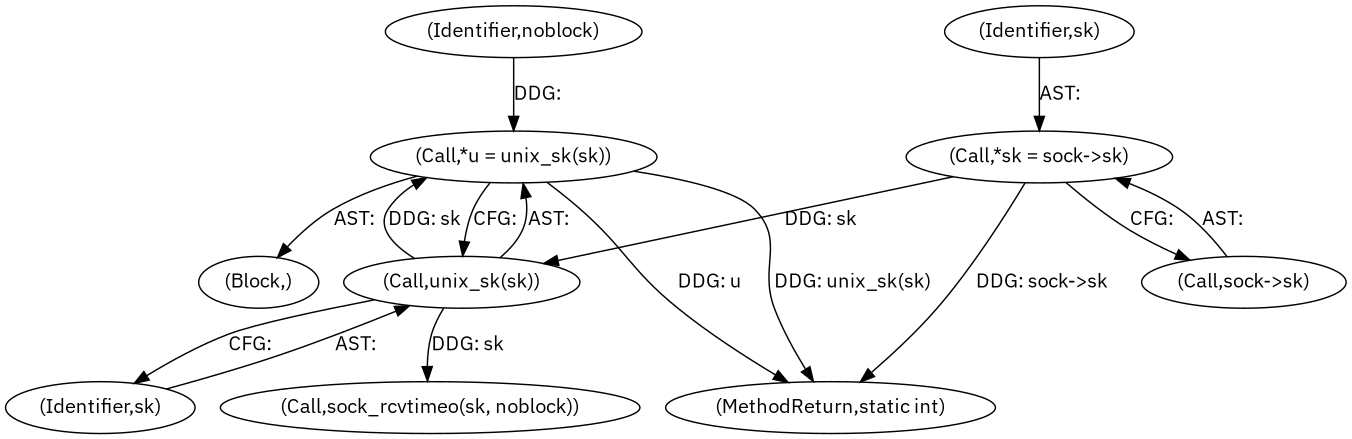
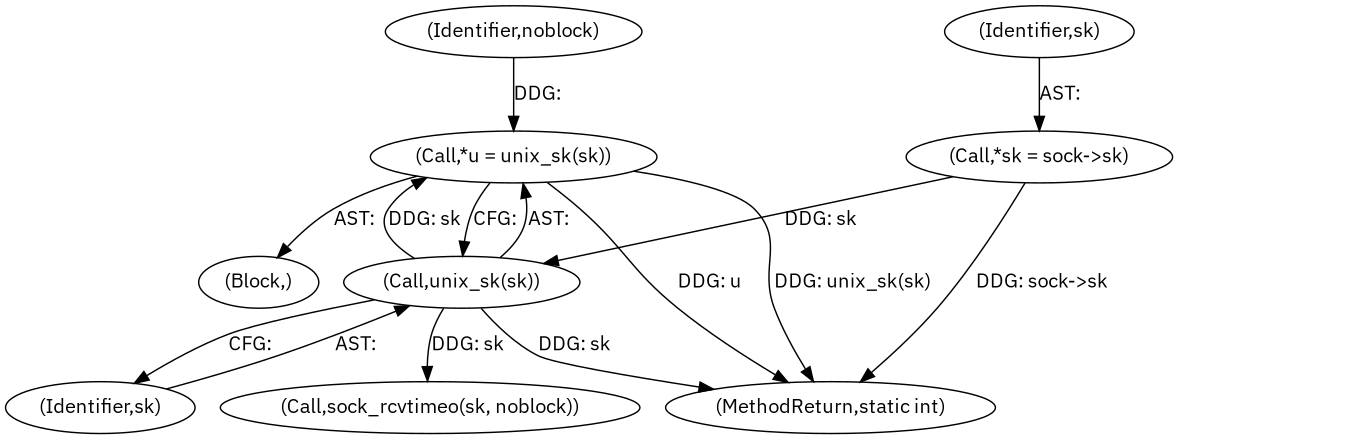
node "(Call,sock->sk)": removed
edge "(Call,unix_sk(sk))" -> "(MethodReturn,static int)": added, label "DDG: sk"
